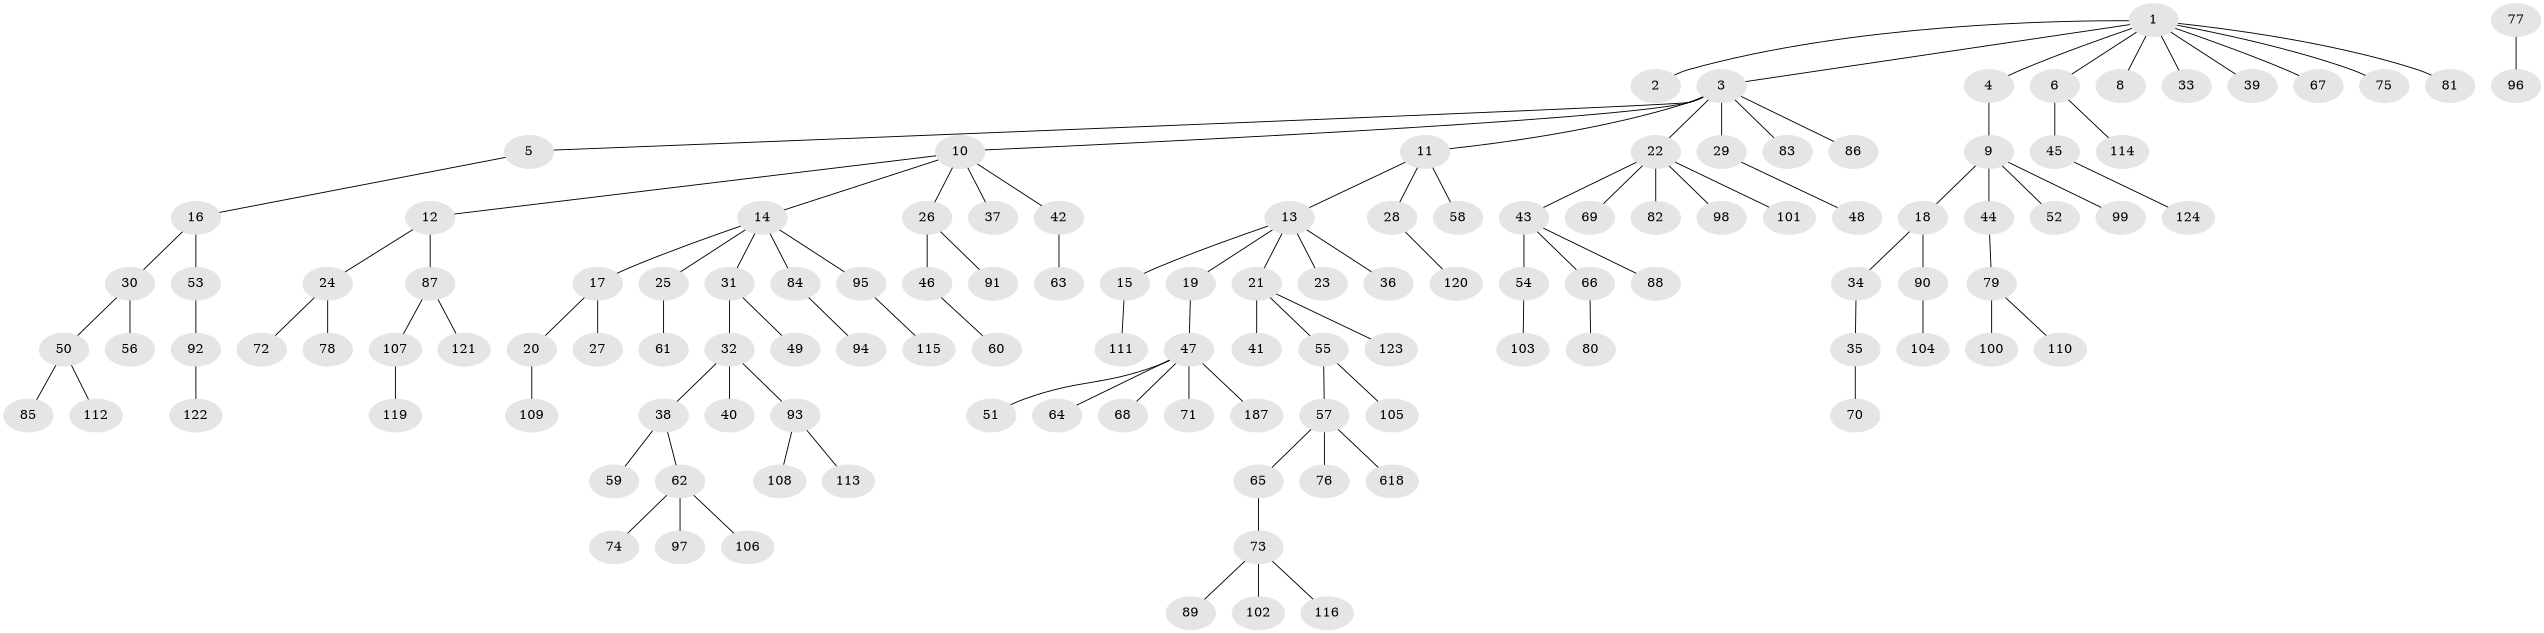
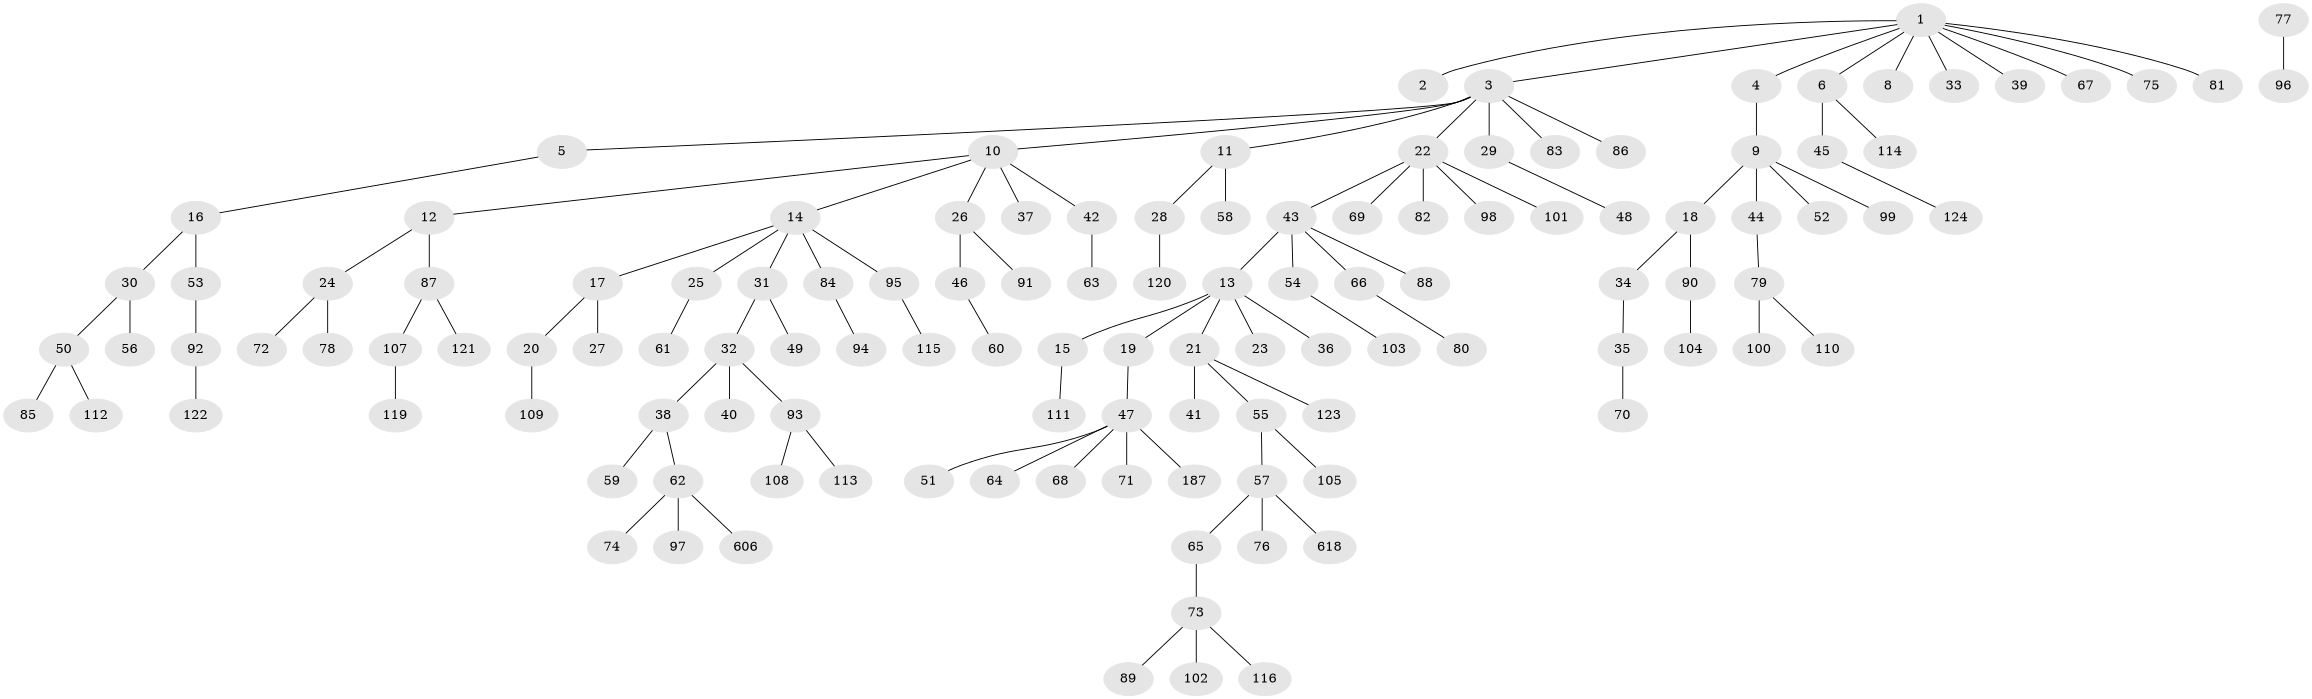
edge "11" -- "13": now "43" -- "13"
node "106": label "106" -> "606"
